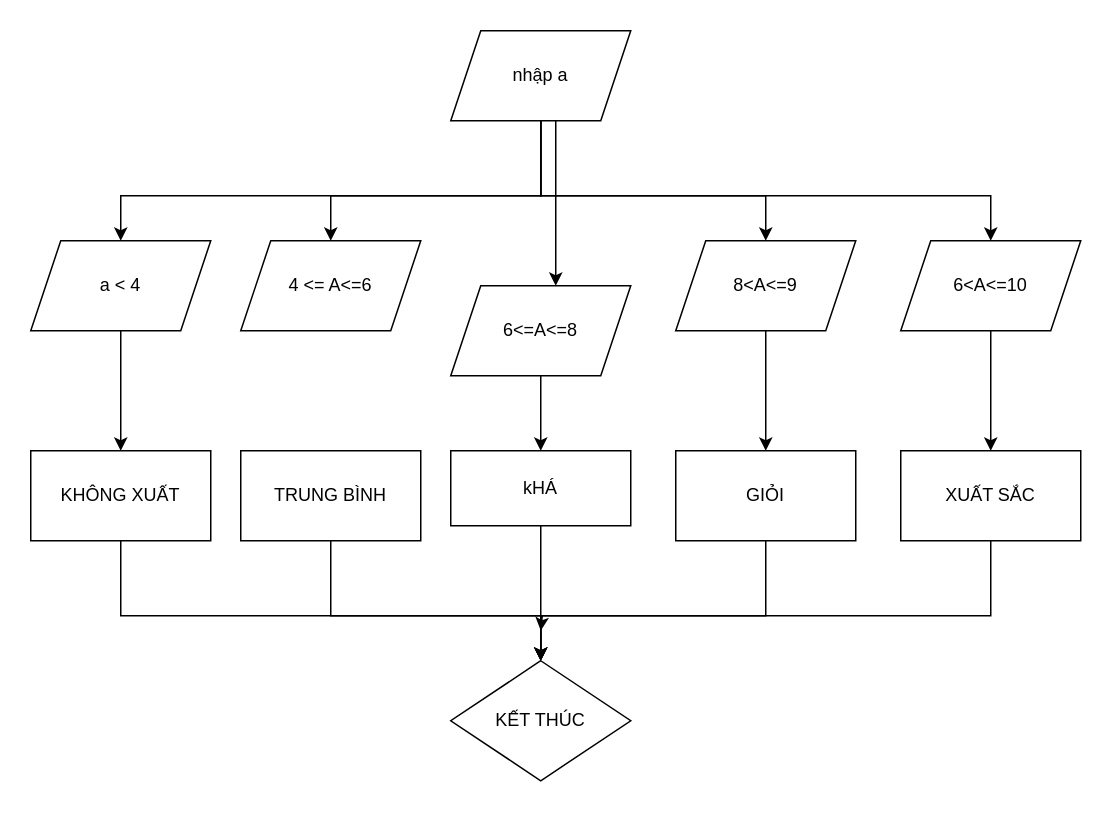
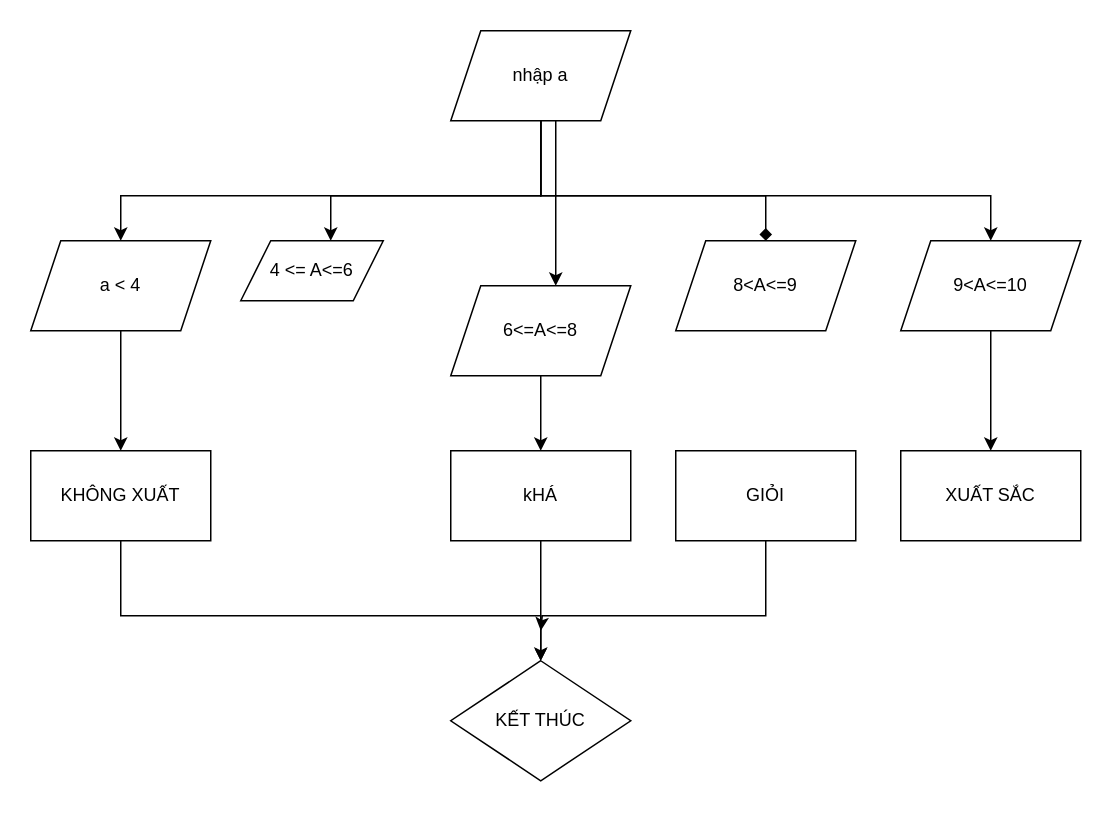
edge "nhập a" -> "8<A<=9": arrowhead classic -> diamond
node "4 <= A<=6": size 180x90 -> 143x60
node "6<A<=10": label "6<A<=10" -> "9<A<=10"
edge "8<A<=9" -> "GIỎI": removed
node "kHÁ": size 180x75 -> 180x90
node "TRUNG BÌNH": removed
edge "TRUNG BÌNH" -> "KẾT THÚC": removed
edge "XUẤT SẮC" -> "KẾT THÚC": removed
